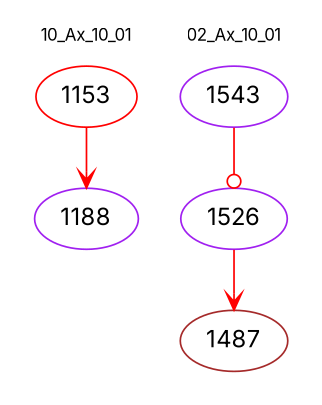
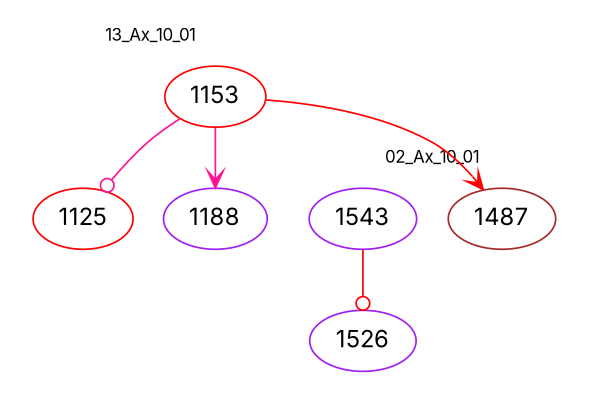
cluster "10_Ax_10_01": label "10_Ax_10_01" -> "13_Ax_10_01"
edge "1153" -> "1188": color red -> deeppink
node "1125": added
edge "1526" -> "1487": now "1153" -> "1487"
